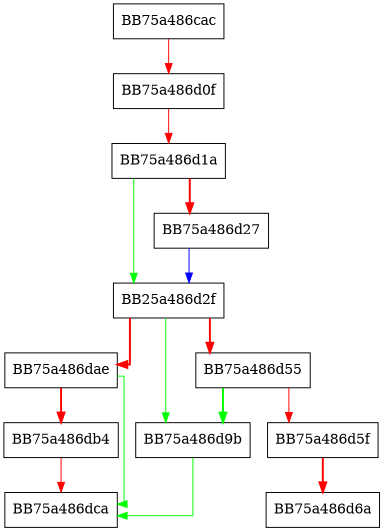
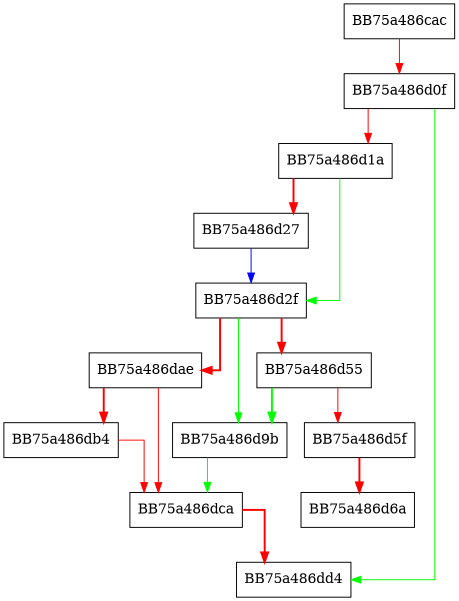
node "BB25a486d2f": label "BB25a486d2f" -> "BB75a486d2f"
edge "BB75a486dae" -> "BB75a486dca": color green -> red
node "BB75a486dd4": added
